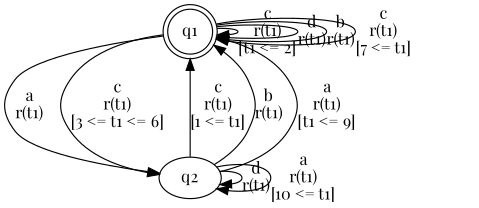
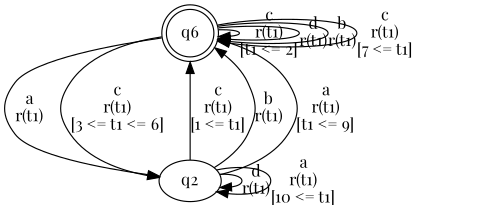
node "q1": label "q1" -> "q6"
